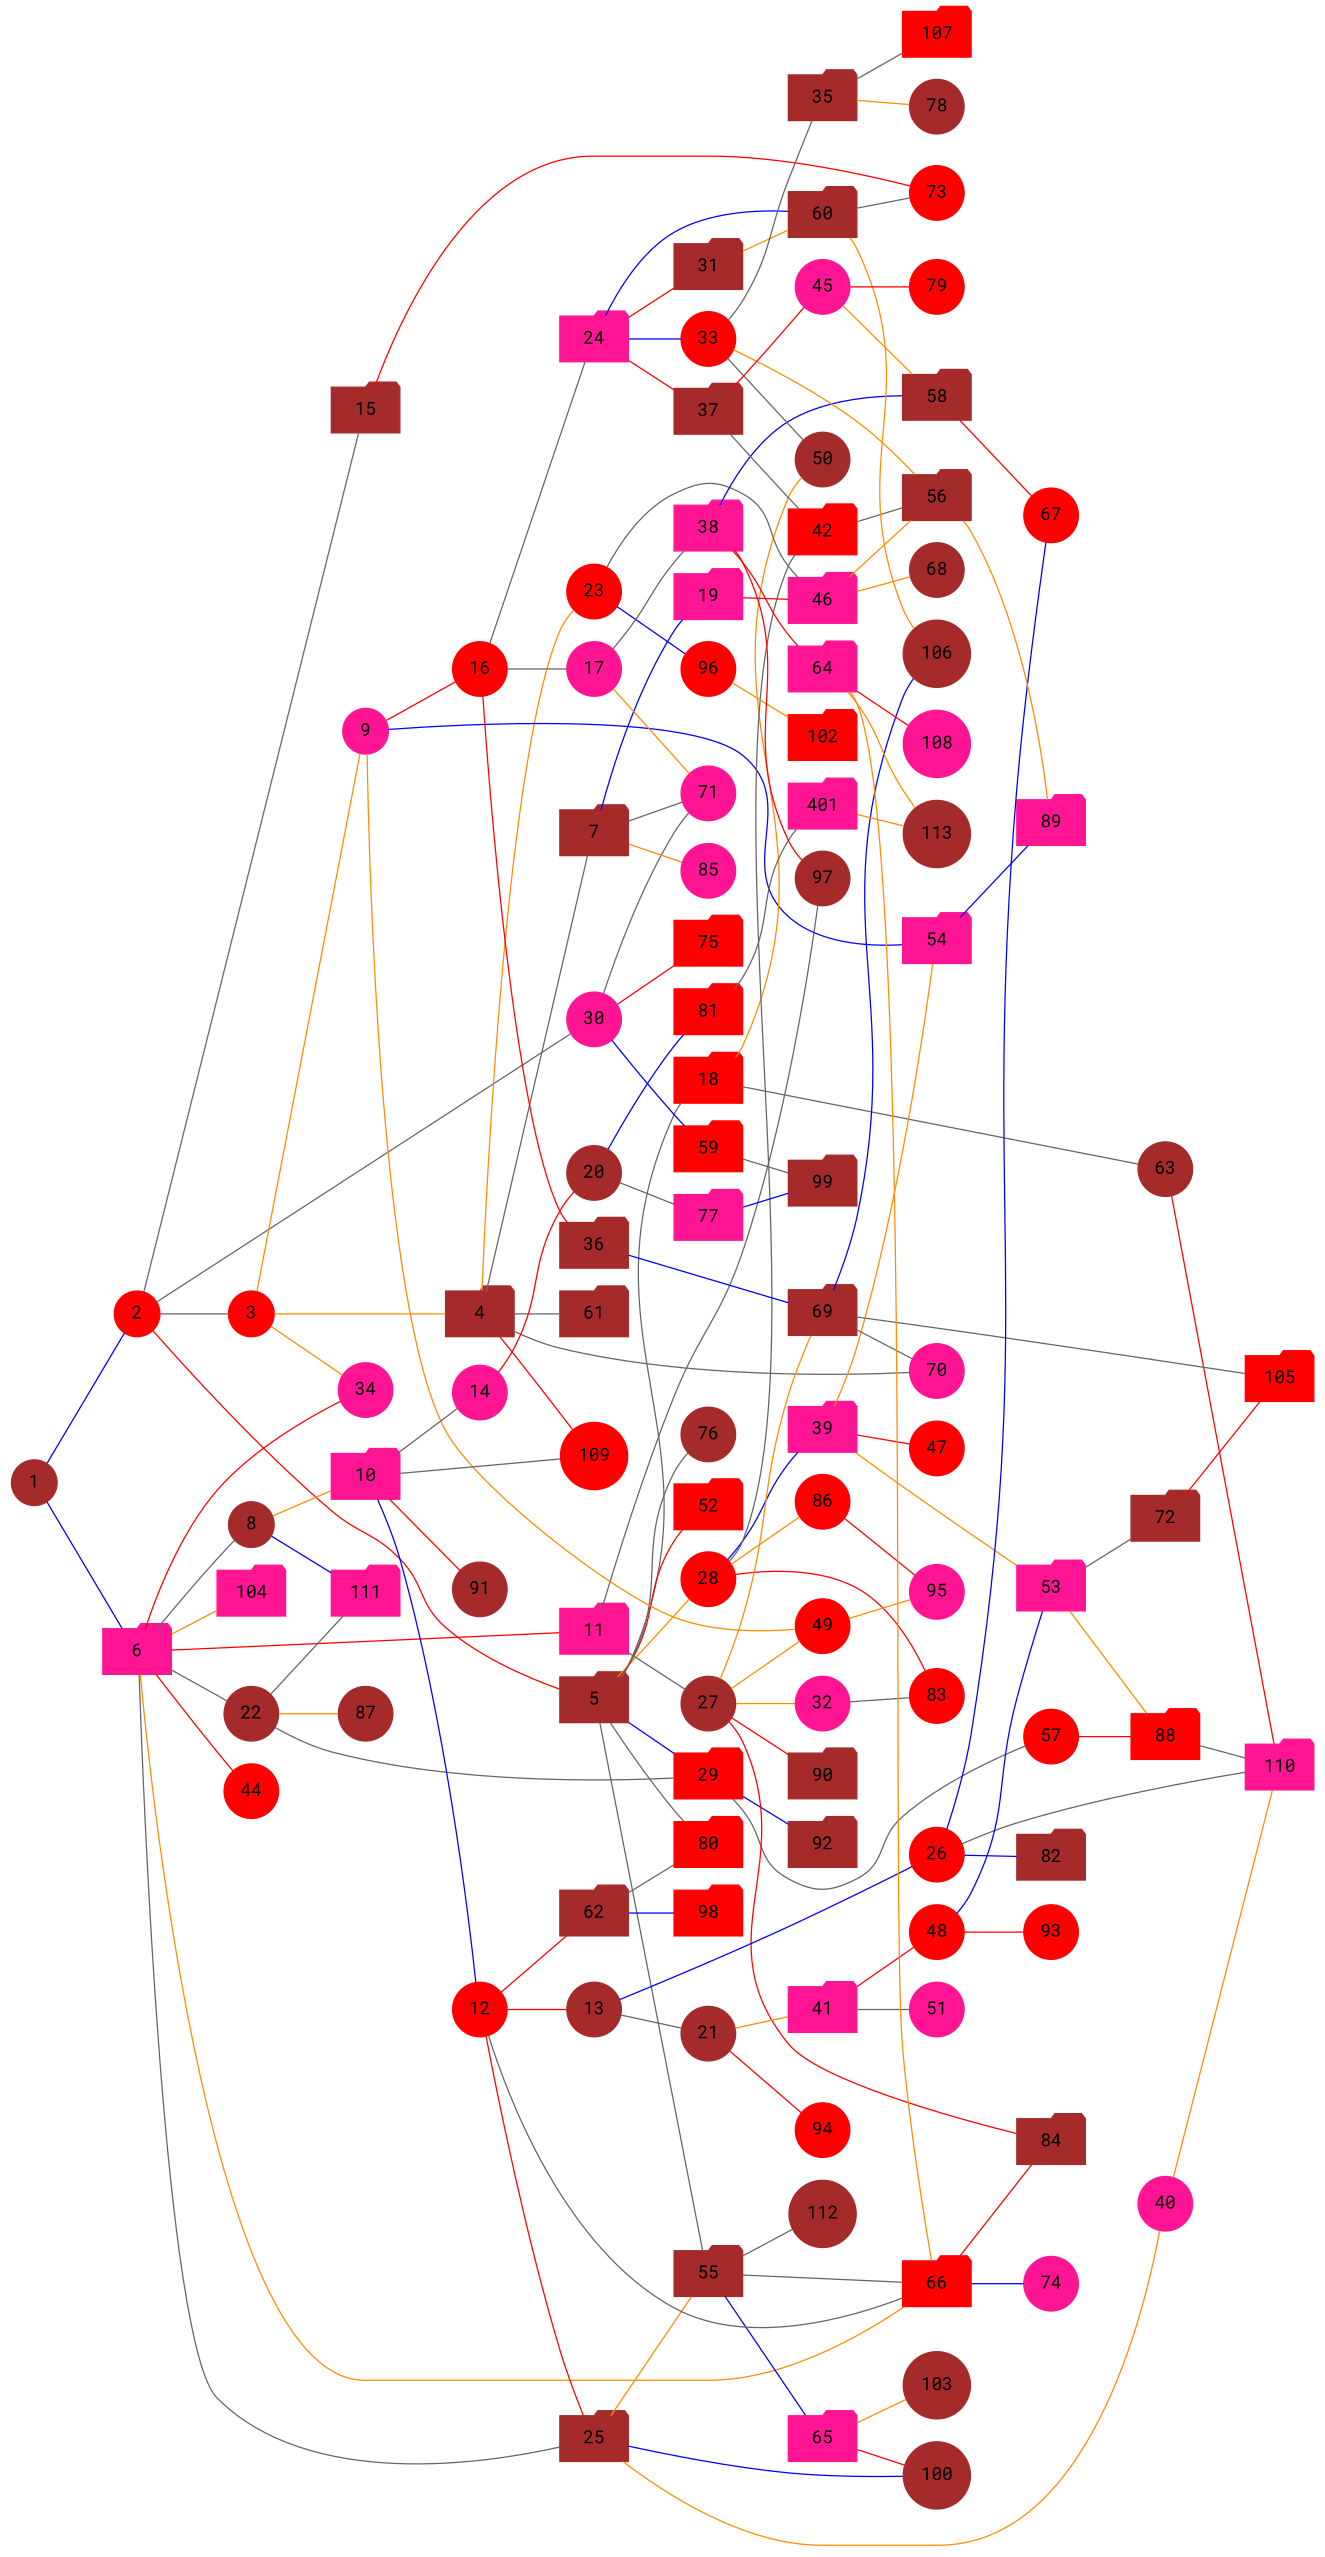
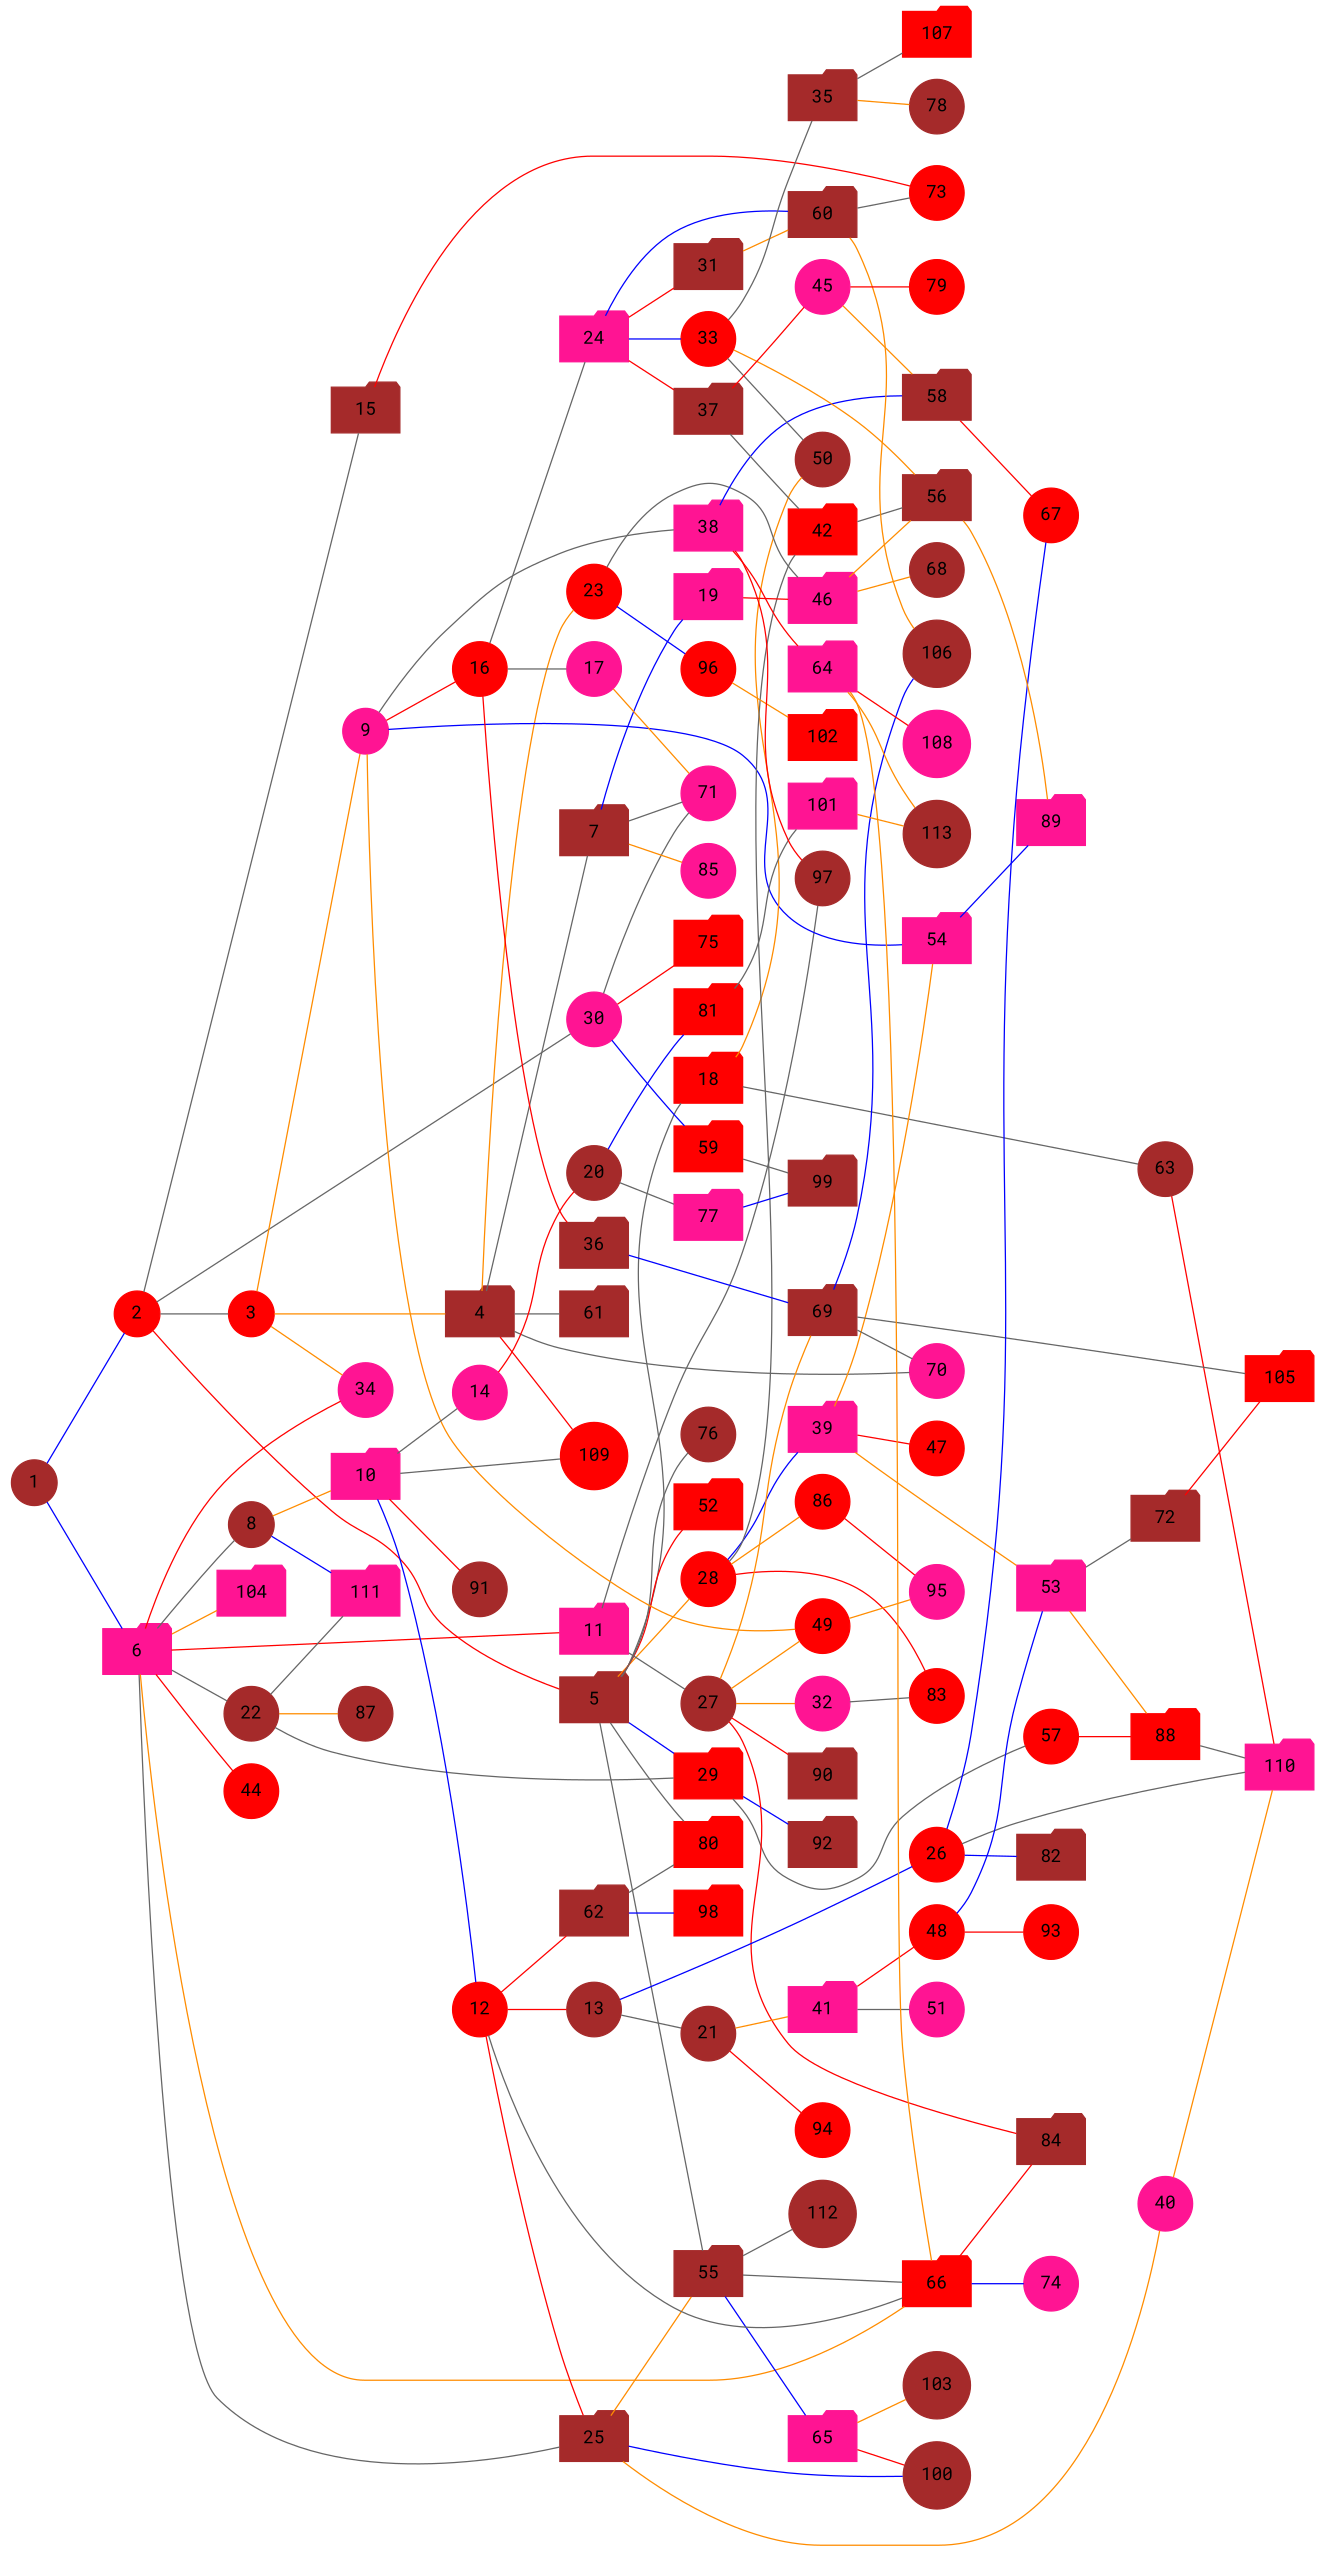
edge "38" -- "17": now "38" -- "9"
node "401": label "401" -> "101"
